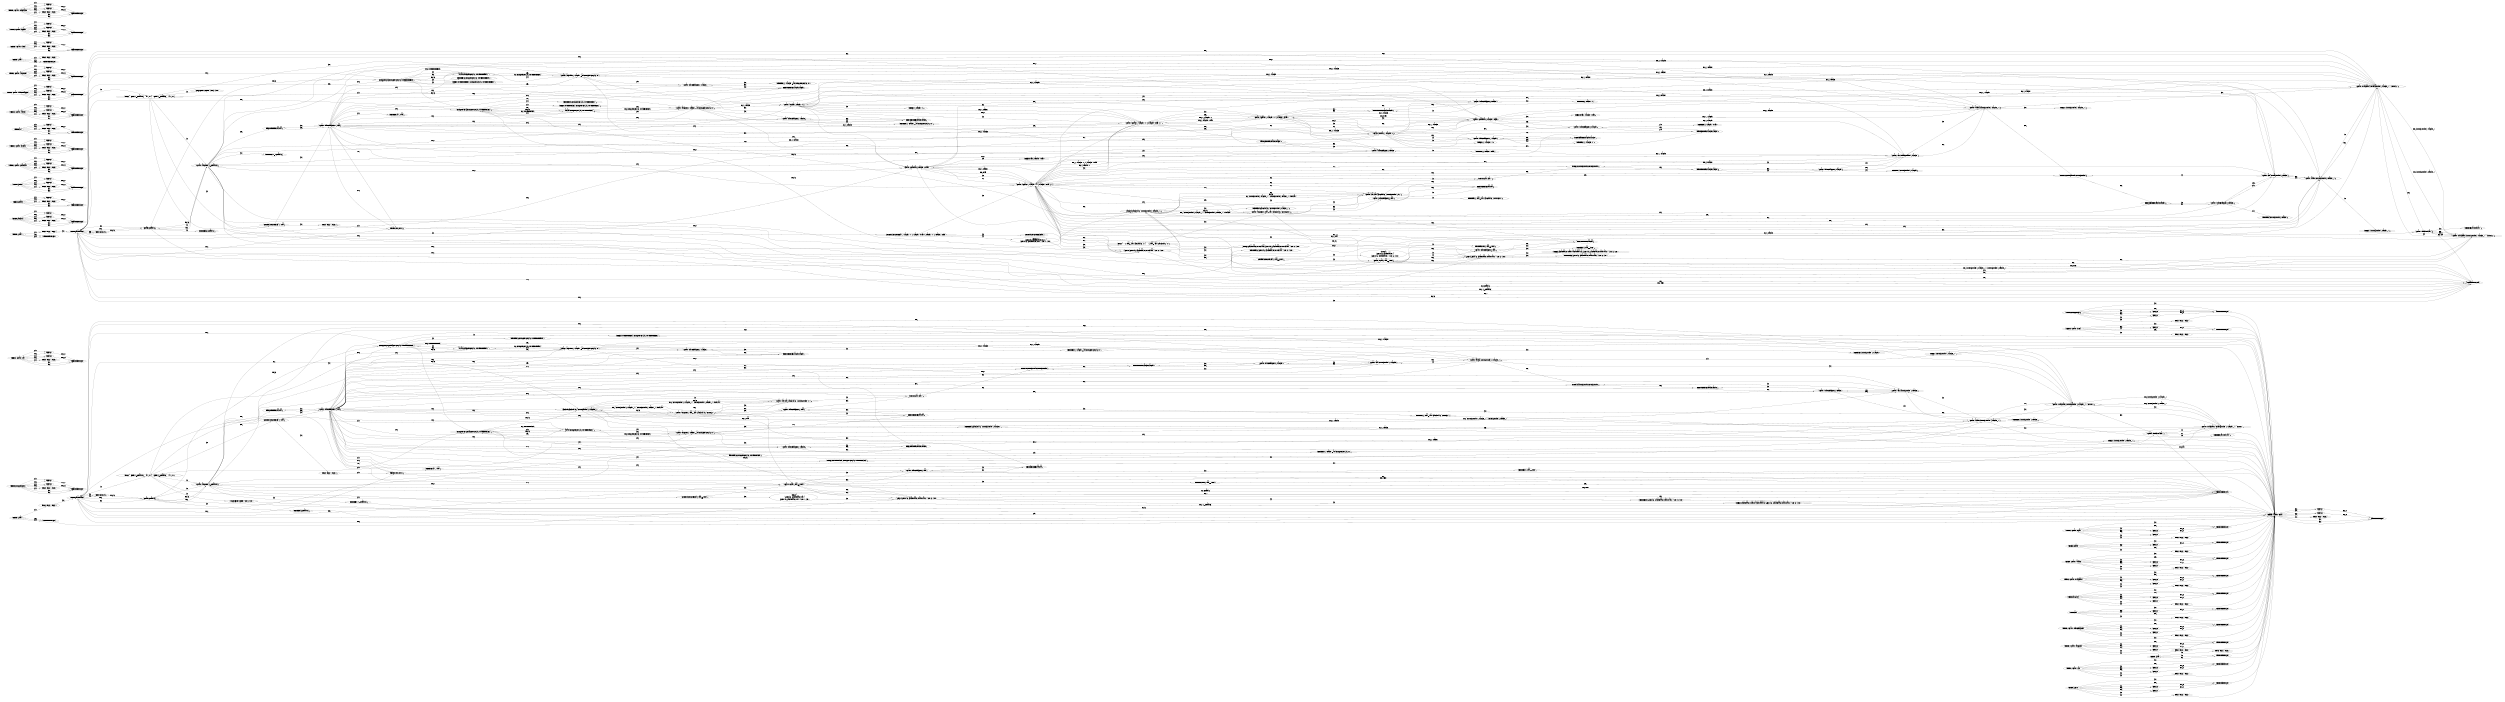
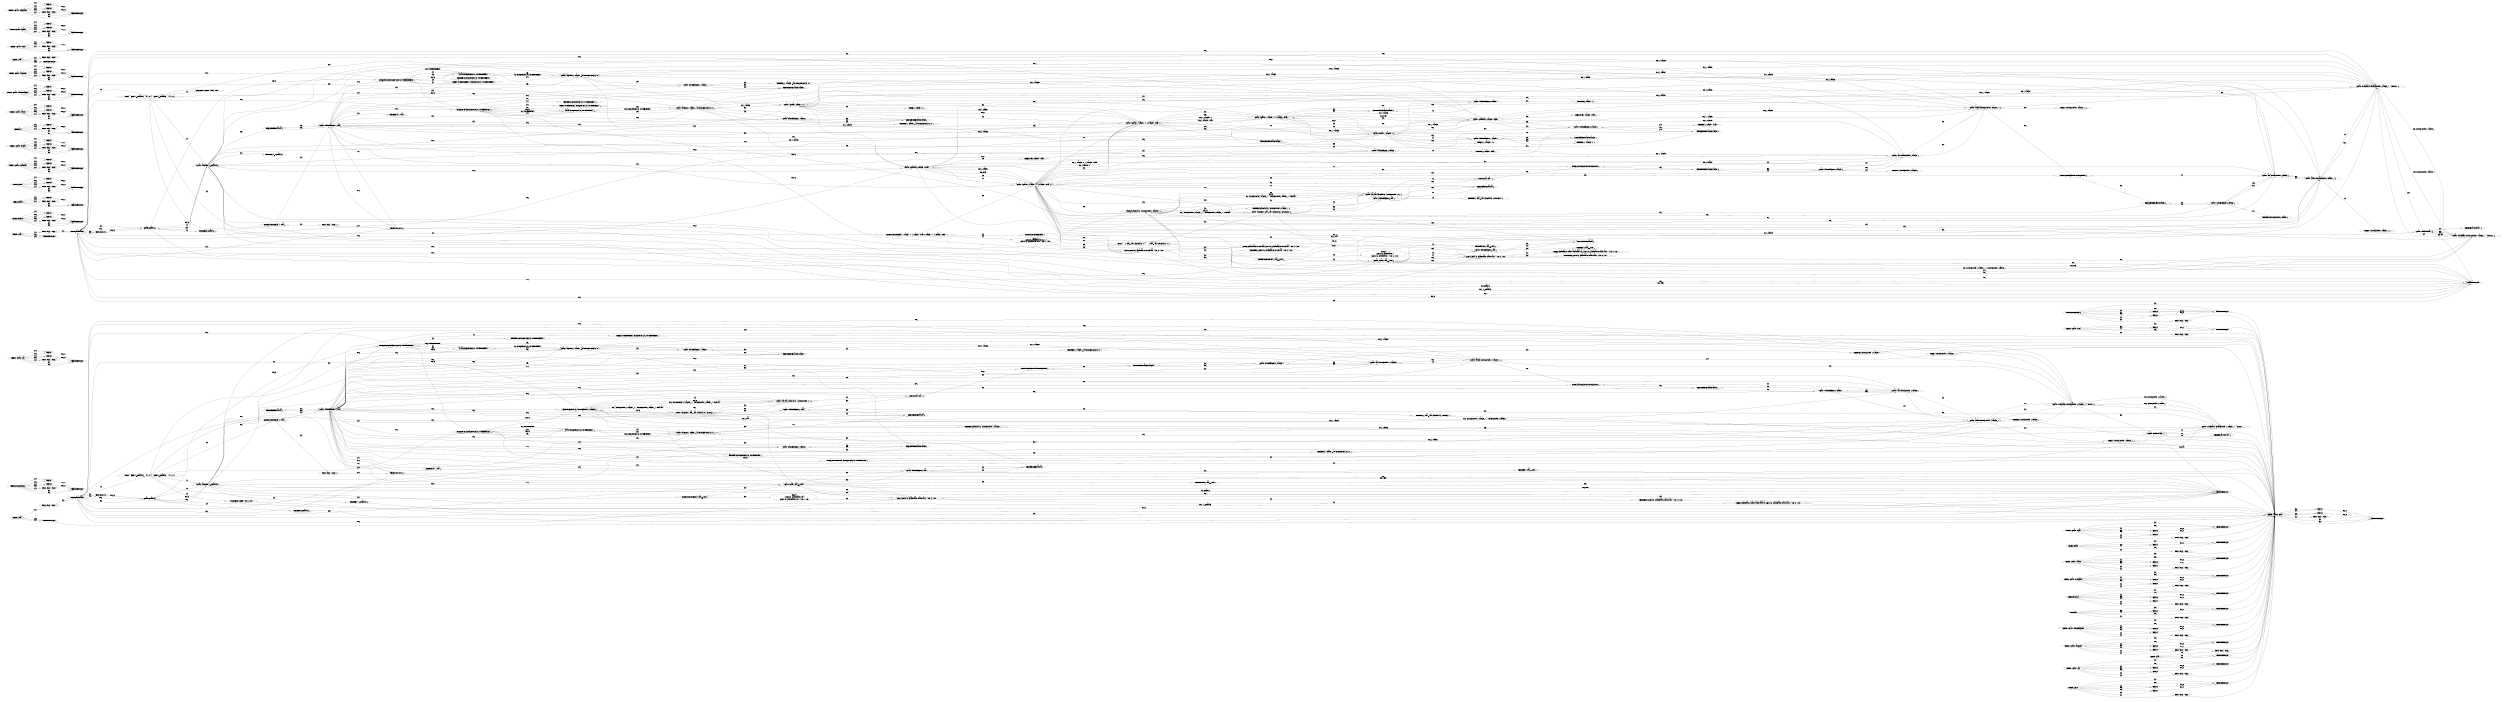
edge "(<operator>.lessThan,t -> nSamples < 0)" -> "(LITERAL,0,t -> nSamples < 0)": label "AST: " -> "CDG: "
